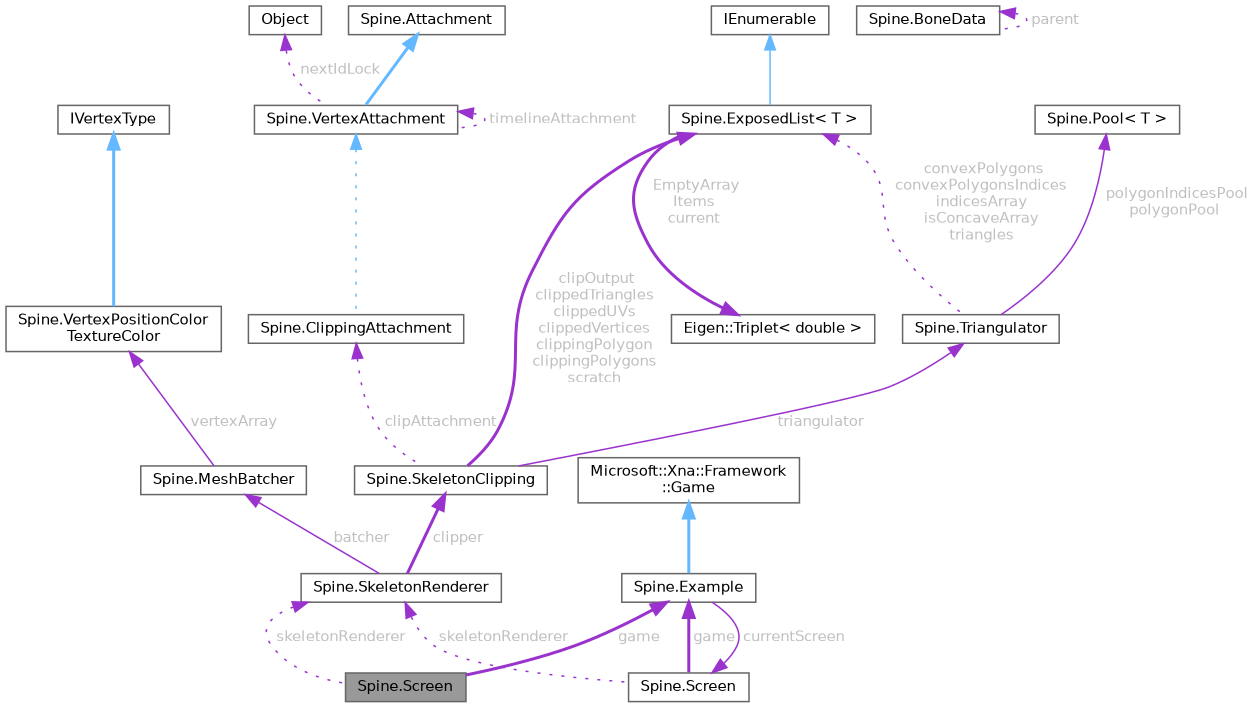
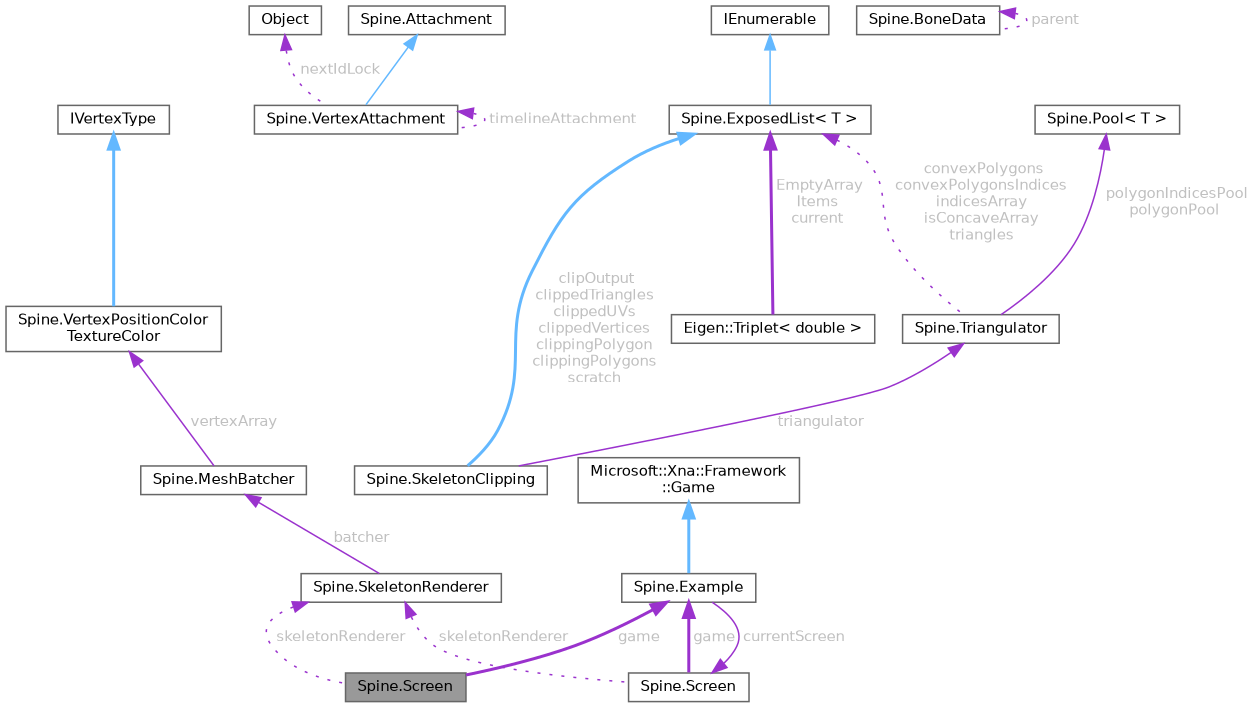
edge "Spine.VertexAttachment" -> "Spine.Attachment": style bold -> solid
edge "Spine.ExposedList< T >" -> "Eigen::Triplet< double >": reversed
edge "Spine.SkeletonClipping" -> "Spine.ExposedList< T >": color darkorchid3 -> steelblue1
node "Spine.ClippingAttachment": removed
edge "Spine.SkeletonRenderer" -> "Spine.SkeletonClipping": removed, label "clipper"
